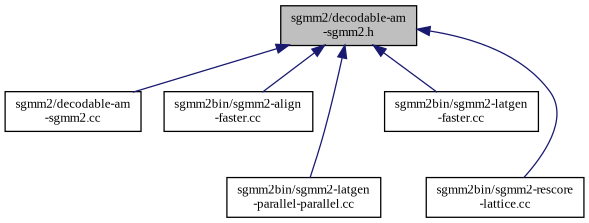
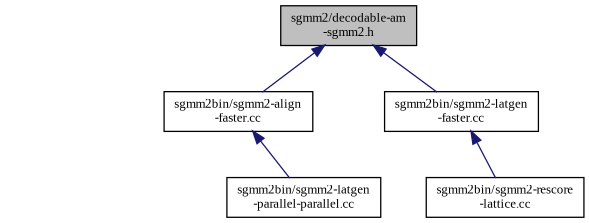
edge "sgmm2bin/sgmm2-rescore -lattice.cc" -> "sgmm2/decodable-am -sgmm2.h": now "sgmm2bin/sgmm2-rescore -lattice.cc" -> "sgmm2bin/sgmm2-latgen -faster.cc"
node "sgmm2/decodable-am -sgmm2.cc": removed
edge "sgmm2bin/sgmm2-latgen -parallel-parallel.cc" -> "sgmm2/decodable-am -sgmm2.h": now "sgmm2bin/sgmm2-latgen -parallel-parallel.cc" -> "sgmm2bin/sgmm2-align -faster.cc"
